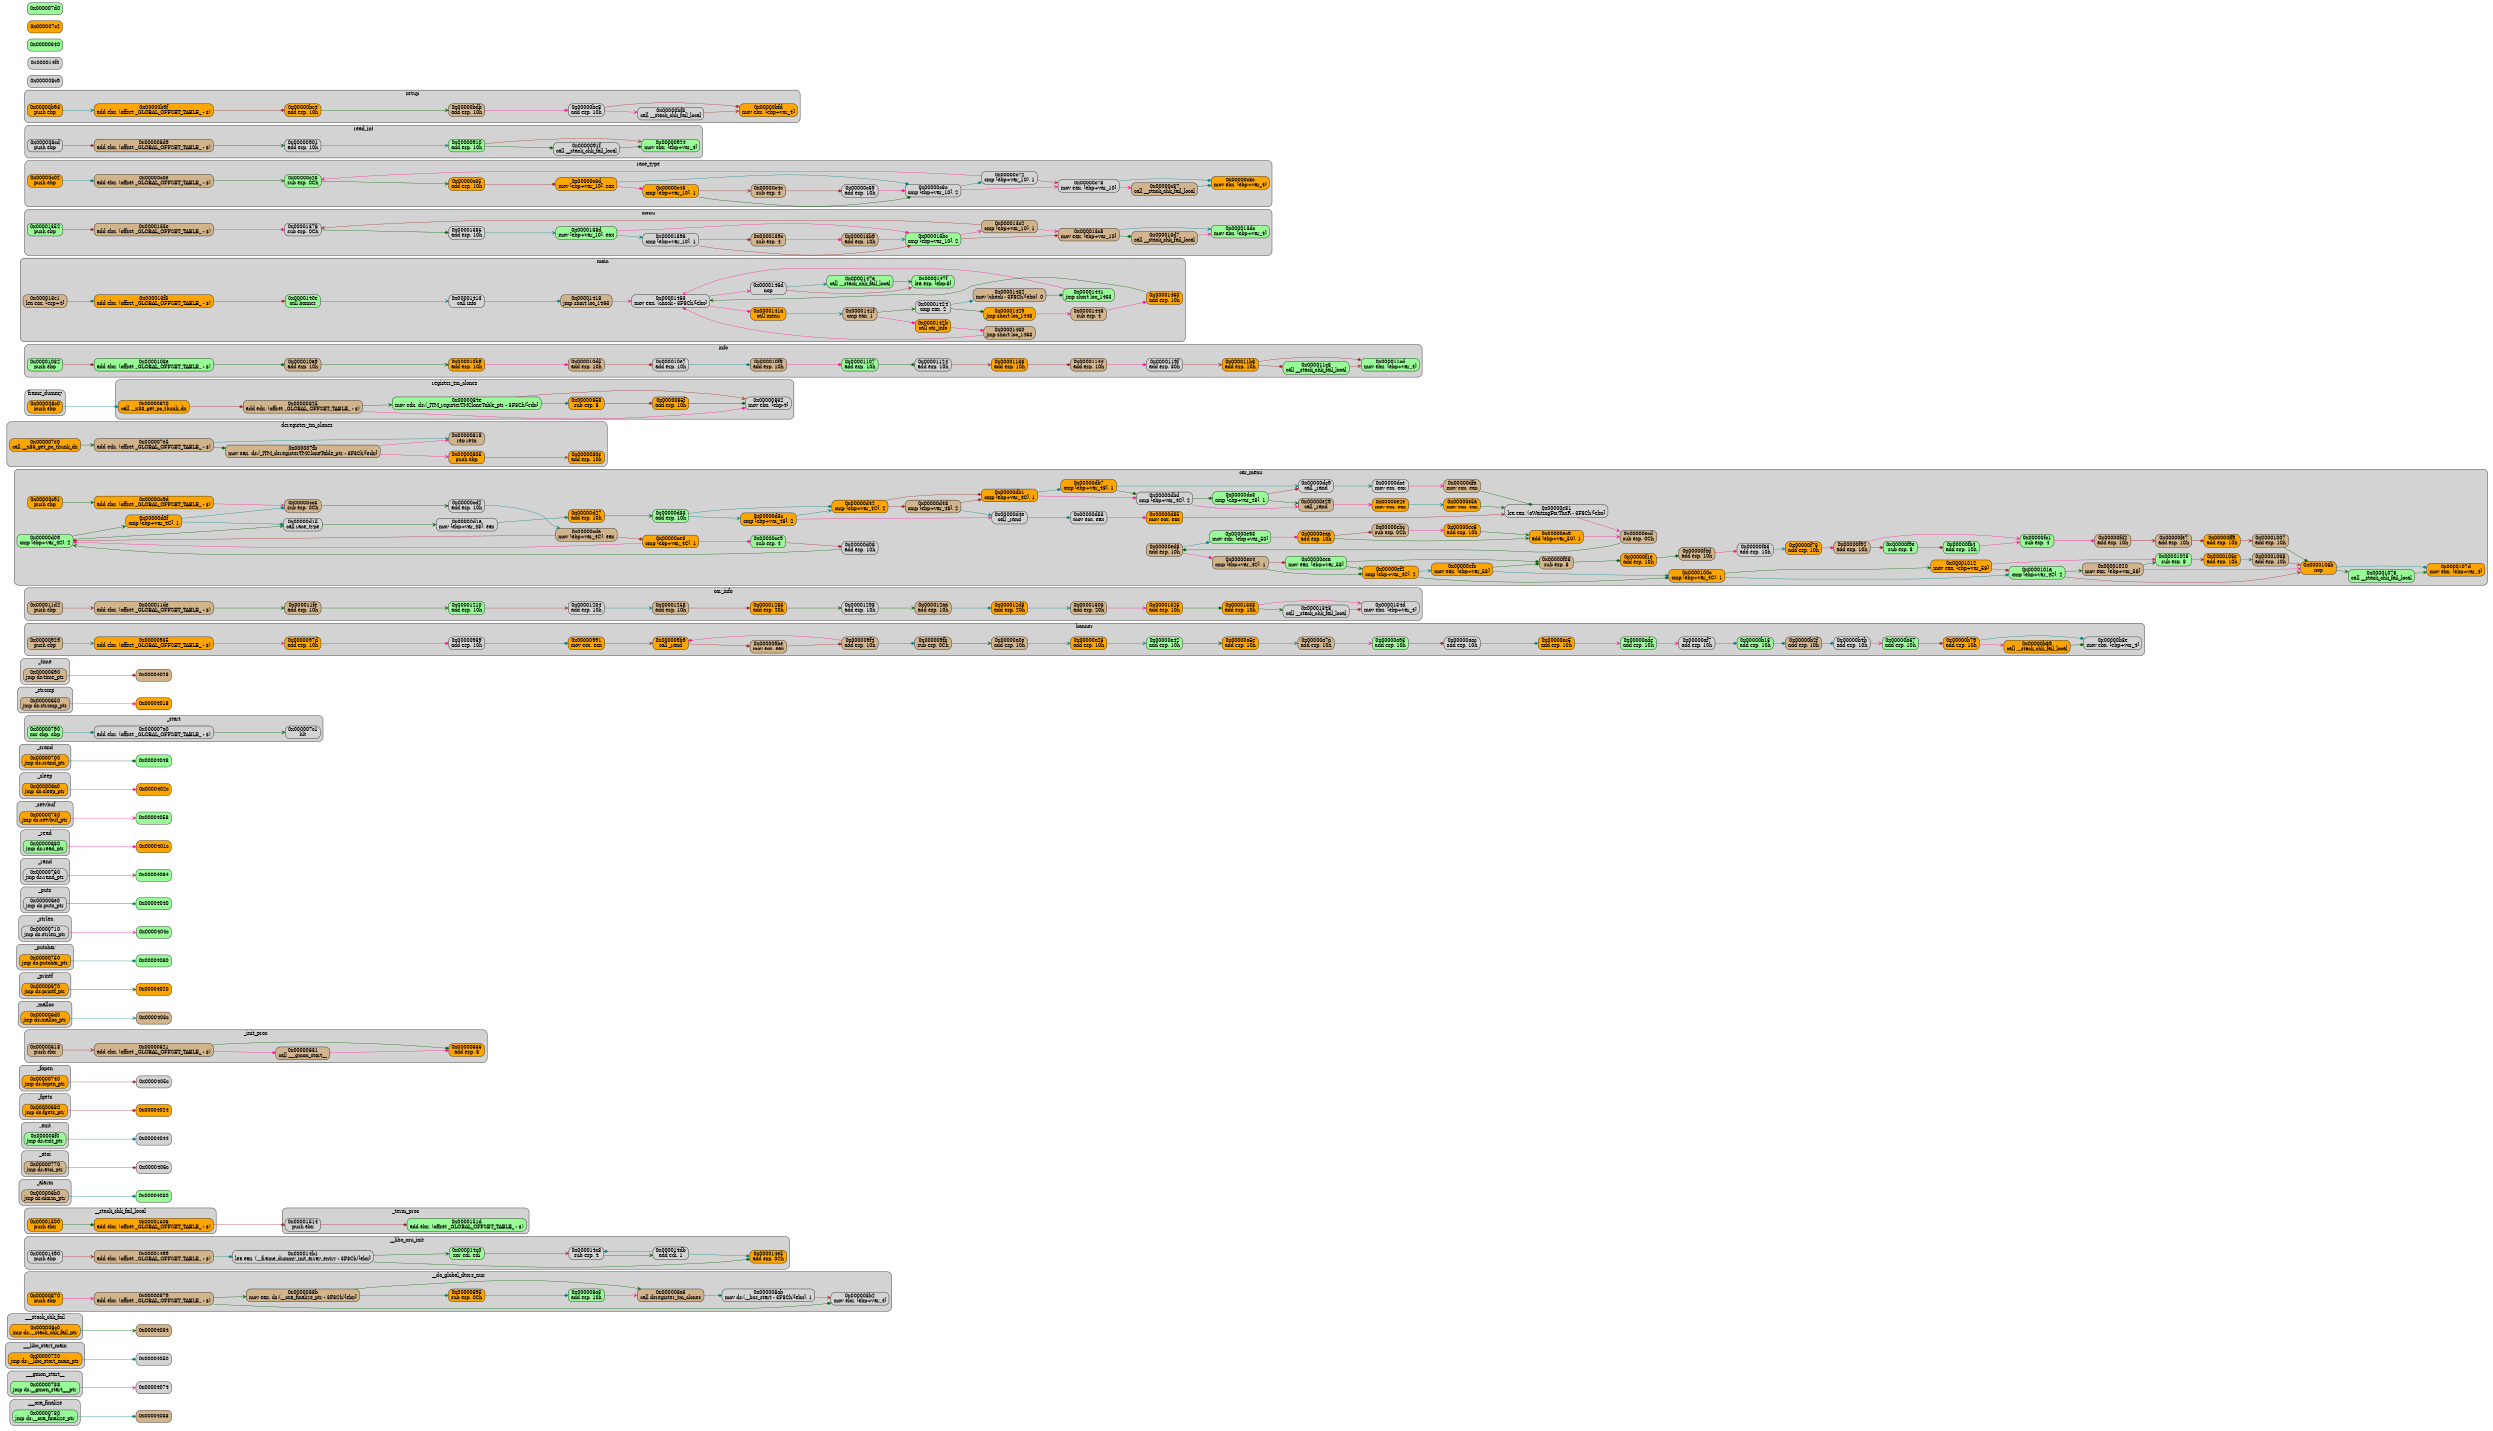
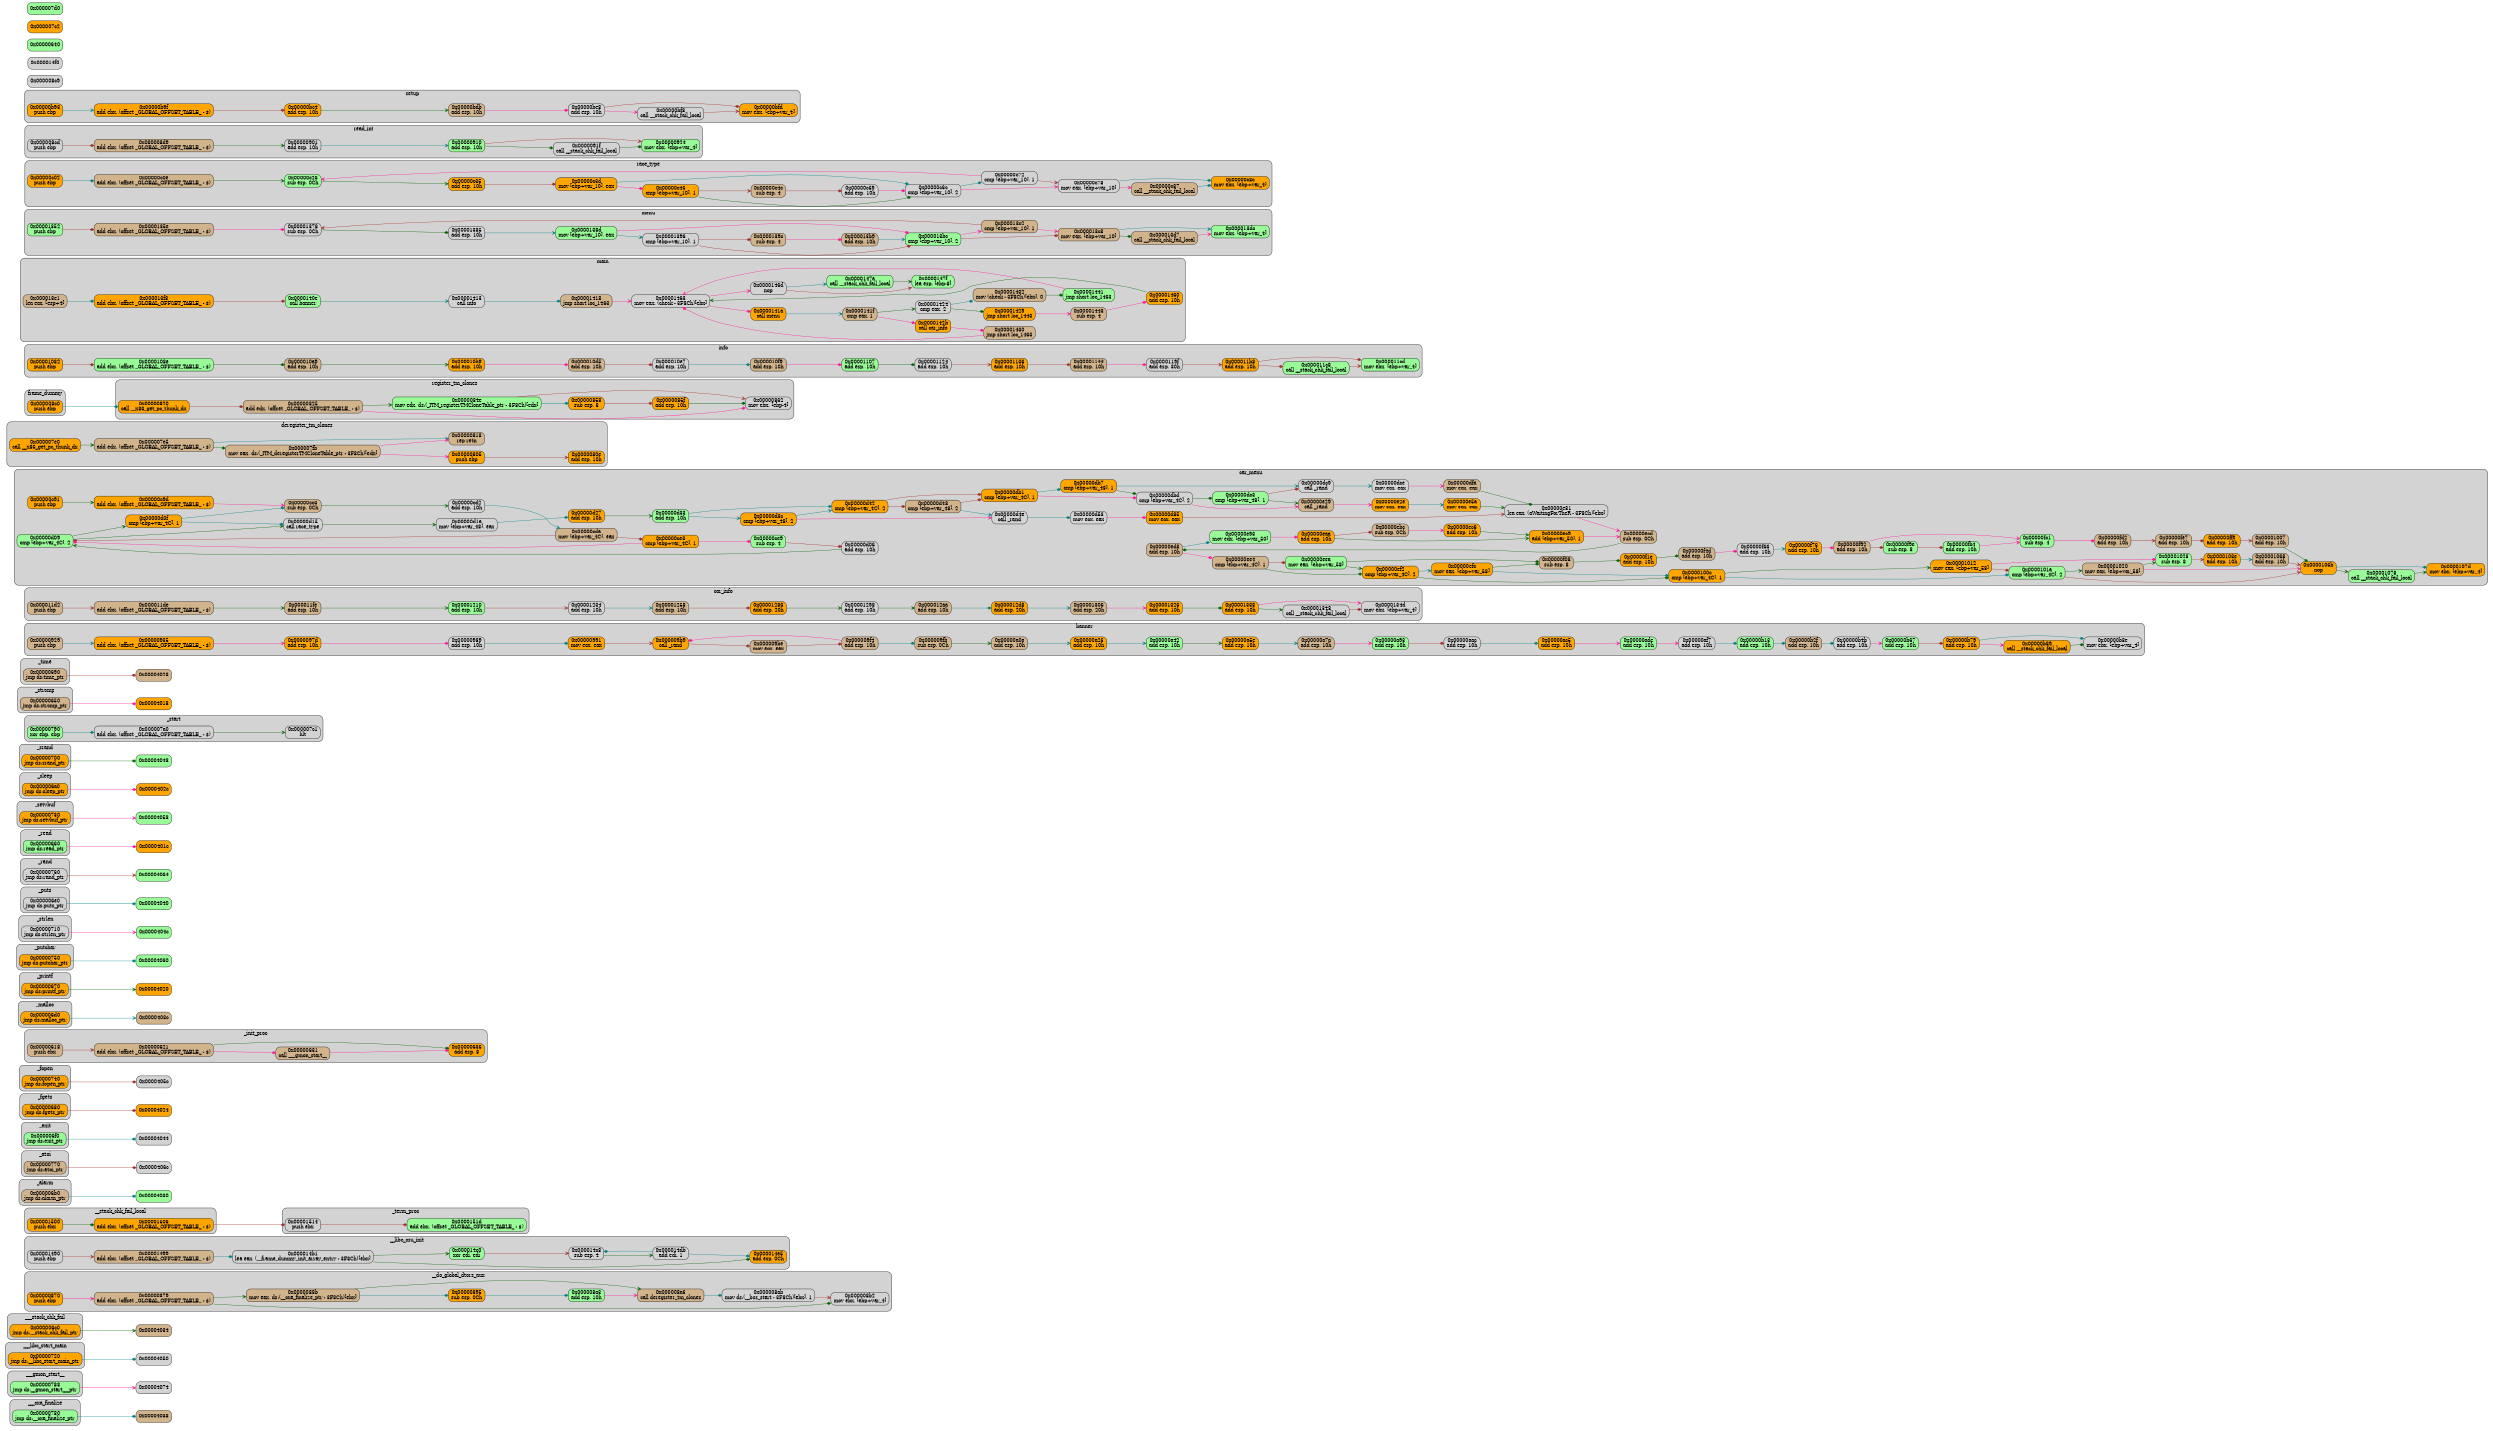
node "0x000008d9 add ebx, (offset _GLOBAL_OFFSET_TABLE_ - $)": label "0x000008d9 add ebx, (offset _GLOBAL_OFFSET_TABLE_ - $)" -> "0x080008d9 add ebx, (offset _GLOBAL_OFFSET_TABLE_ - $)"
node "0x00001082 push ebp": fillcolor palegreen -> orange
